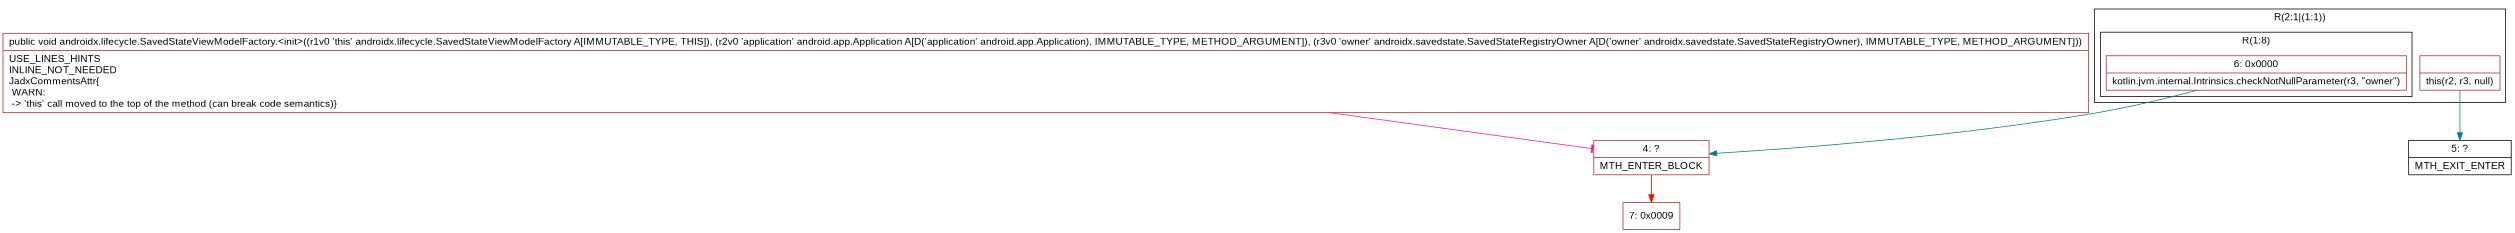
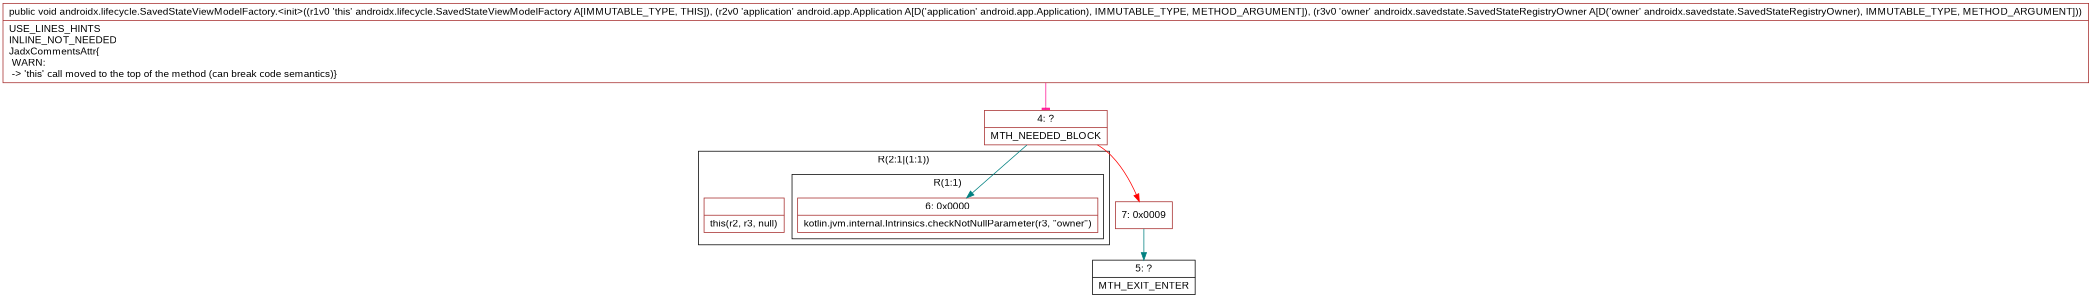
cluster "R(1:8)": label "R(1:8)" -> "R(1:1)"
edge "this(r2, r3, null)" -> "5: ?": now "7: 0x0009" -> "5: ?"
edge "6: 0x0000" -> "4: ?": reversed
node "4: ?": text "MTH_ENTER_BLOCK" -> "MTH_NEEDED_BLOCK"
